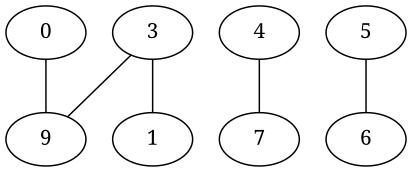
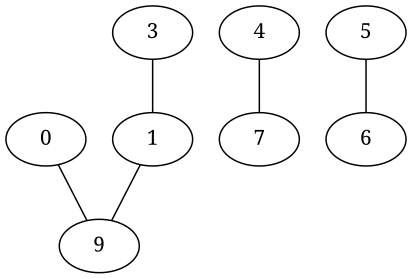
edge "3" -- "9": now "1" -- "9"
